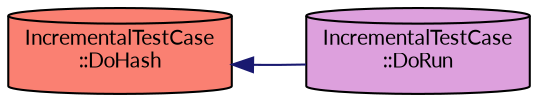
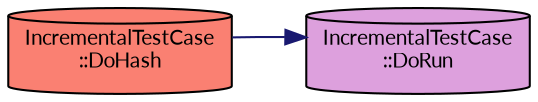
edge "IncrementalTestCase ::DoRun" -> "IncrementalTestCase ::DoHash": reversed
